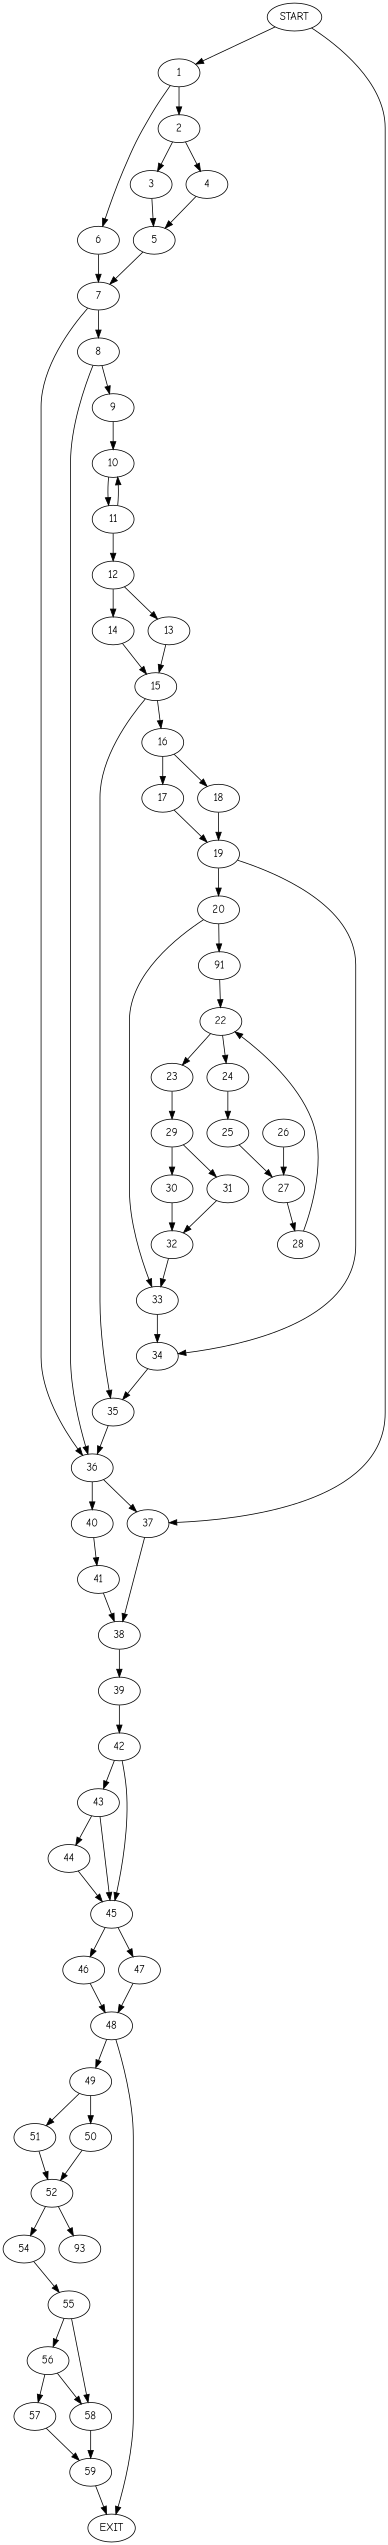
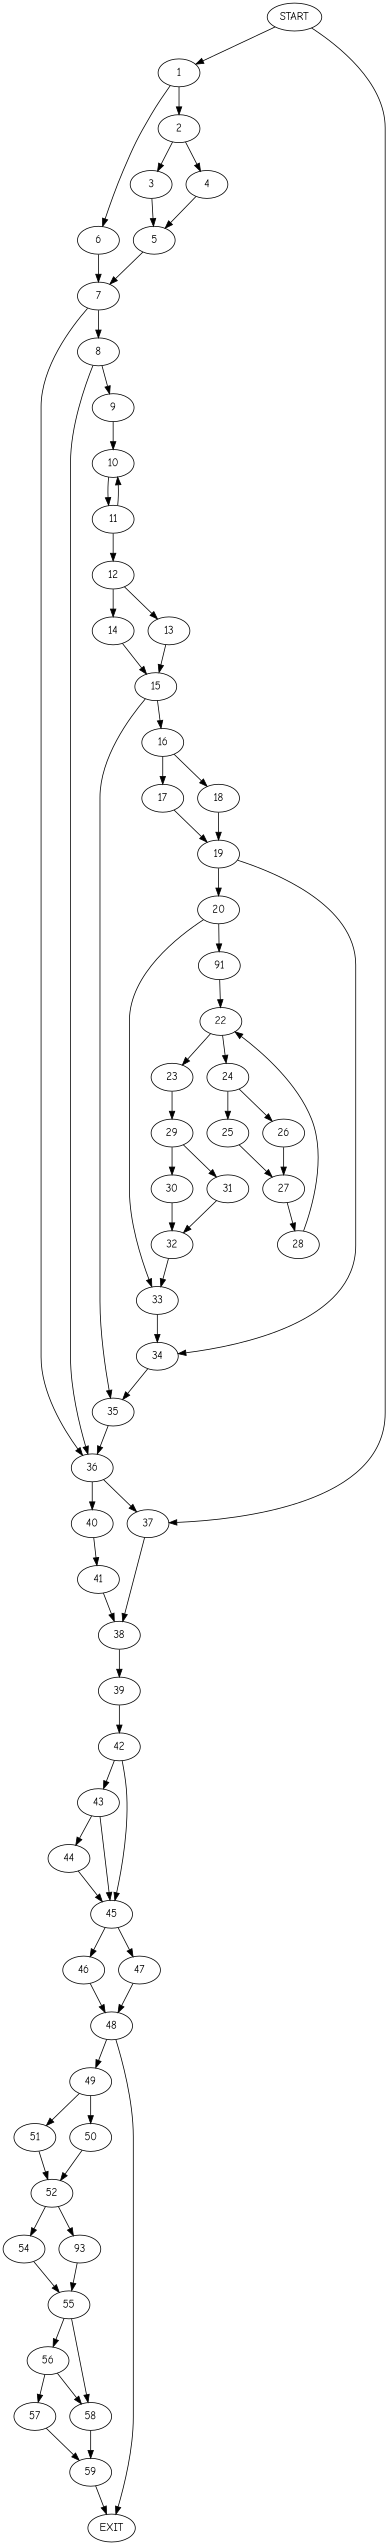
edge "24" -> "26": added
edge "93" -> "55": added
